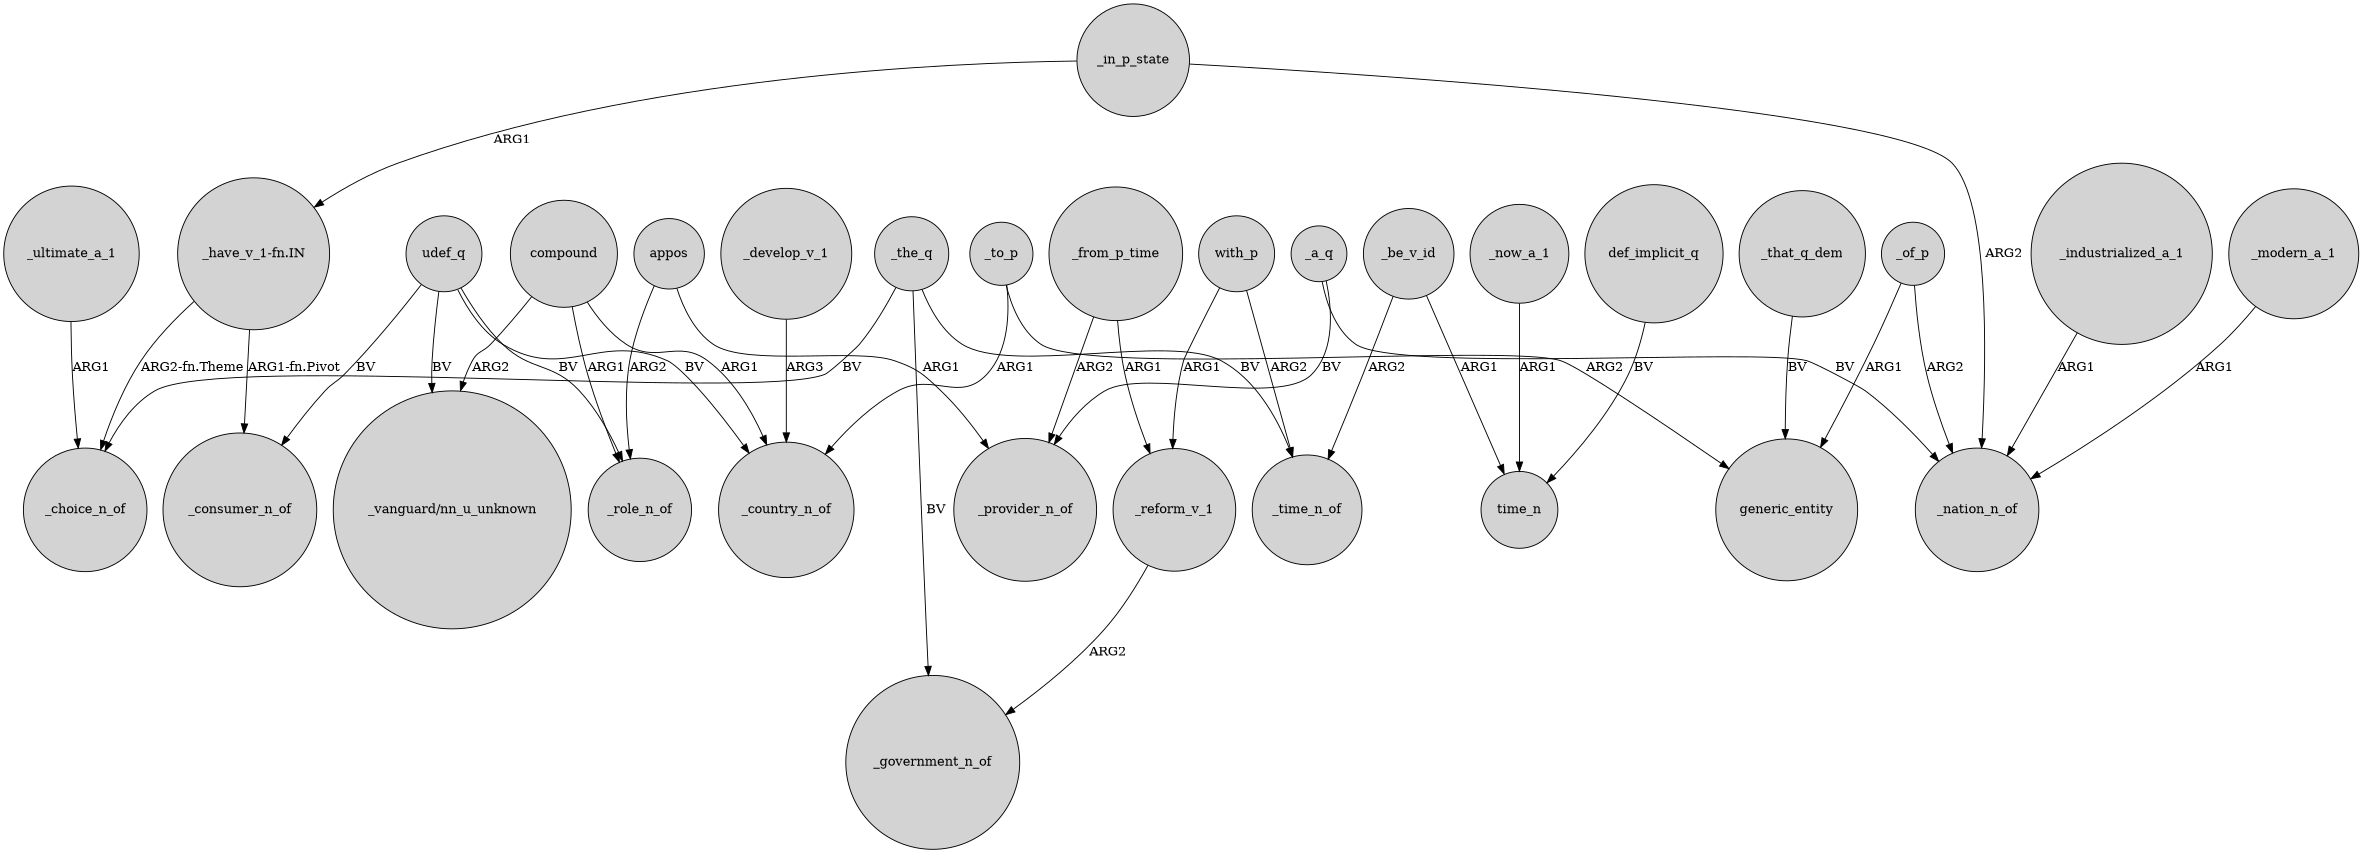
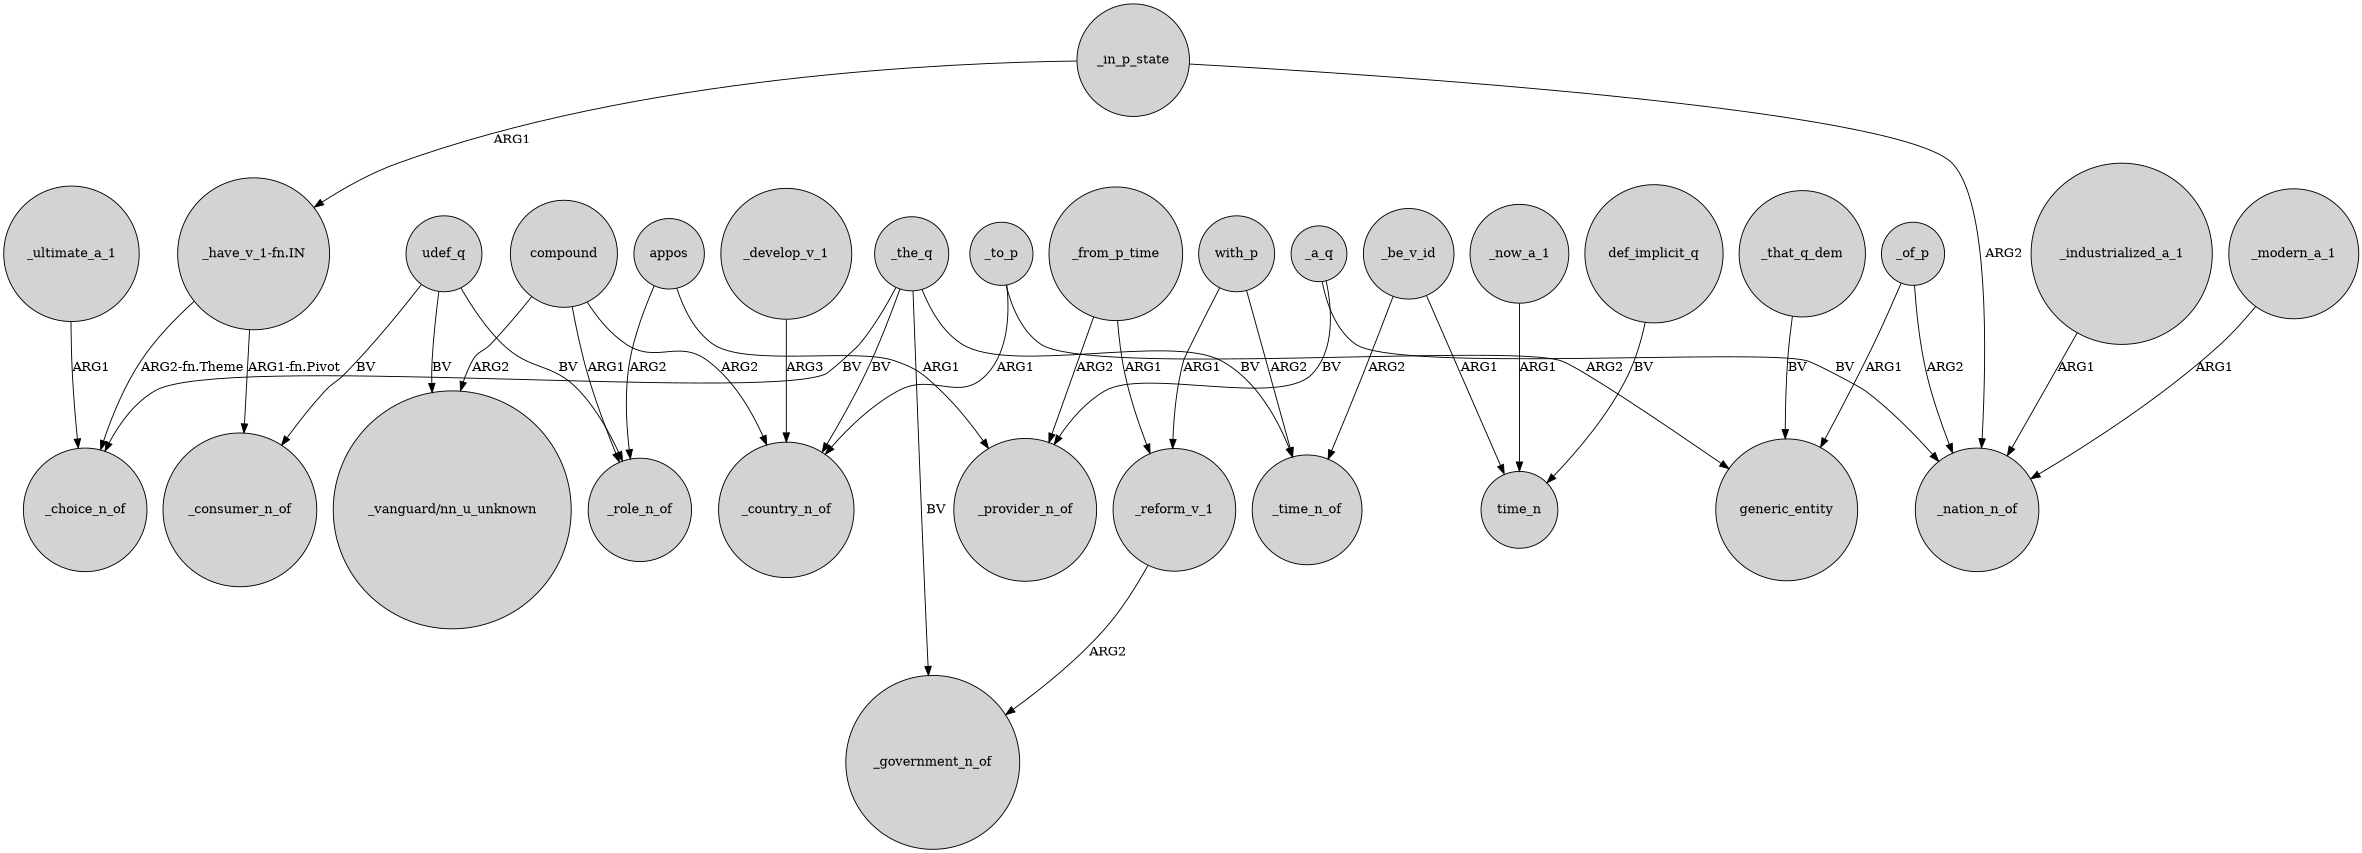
edge "udef_q" -> "_country_n_of": now "_the_q" -> "_country_n_of"
edge "compound" -> "_country_n_of": label "ARG1" -> "ARG2"
